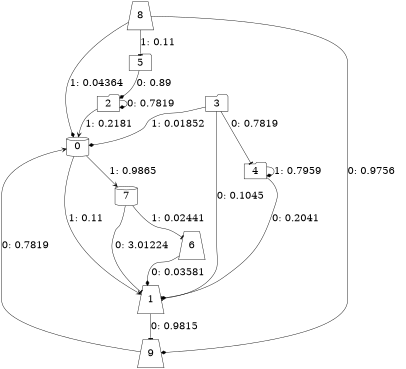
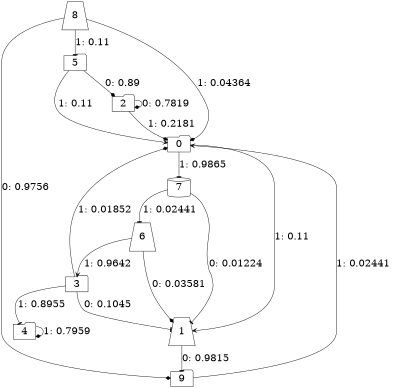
edge "2" -> "0": arrowhead vee -> diamond
edge "3" -> "4": label "0: 0.7819   " -> "1: 0.8955   "
edge "5" -> "0": added, label "1: 0.11"
node "0": shape cylinder -> folder
edge "0" -> "7": arrowhead vee -> tee
edge "9" -> "0": label "0: 0.7819   " -> "1: 0.02441  "
edge "7" -> "1": label "0: 3.01224  " -> "0: 0.01224  "
edge "6" -> "3": added, label "1: 0.9642"
edge "4" -> "1": removed, label "0: 0.2041"
node "9": shape trapezium -> folder
